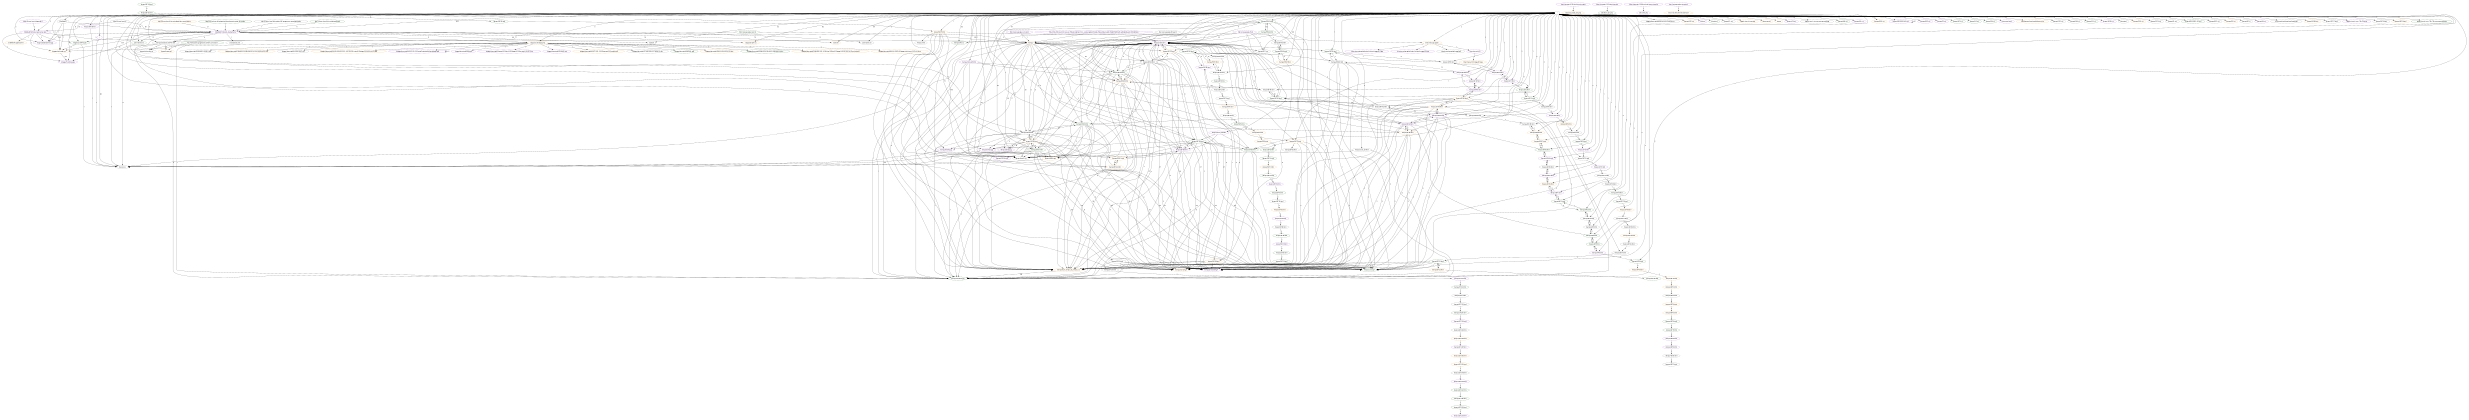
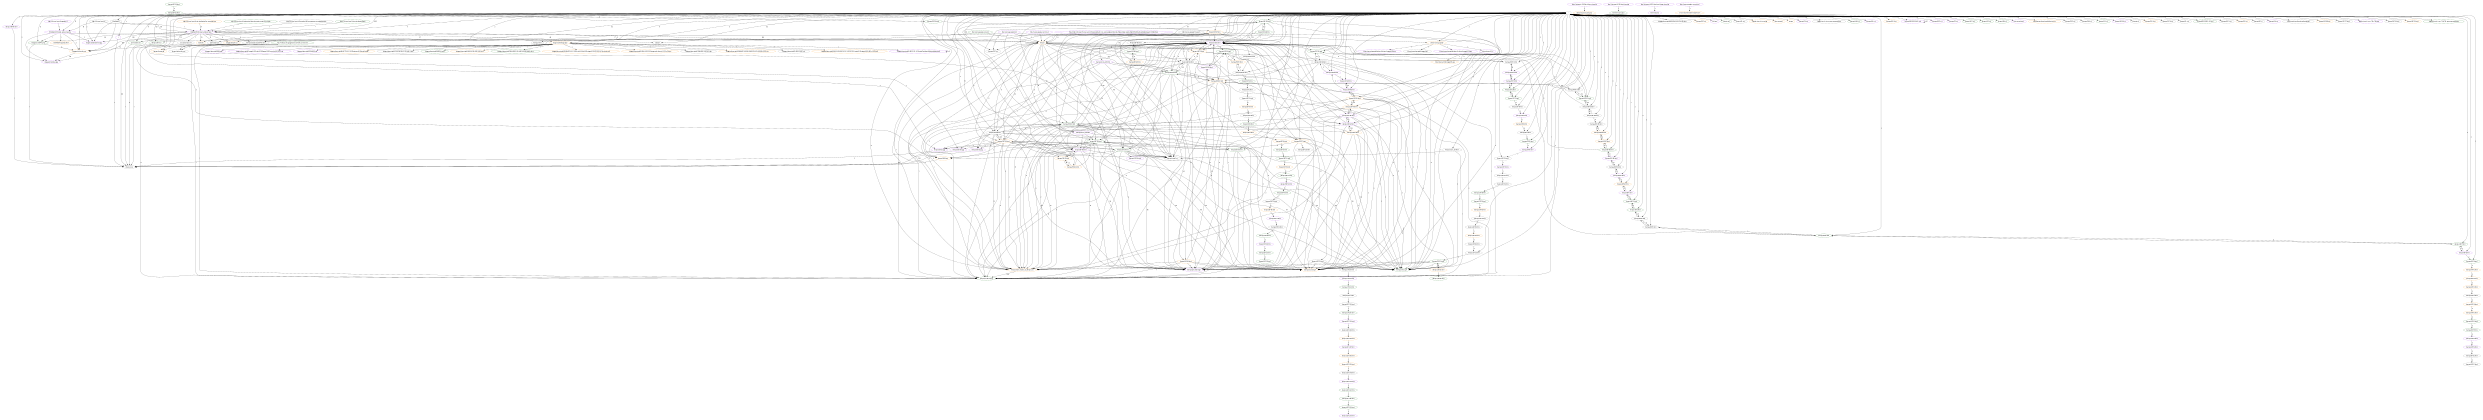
edge "/temps/" -> "/temps/5IF38.html": now "/temps/" -> "/temps/choix_5if.html"
edge "/temps/4IF40.html" -> "/temps/choix.gif": added, label "8"
